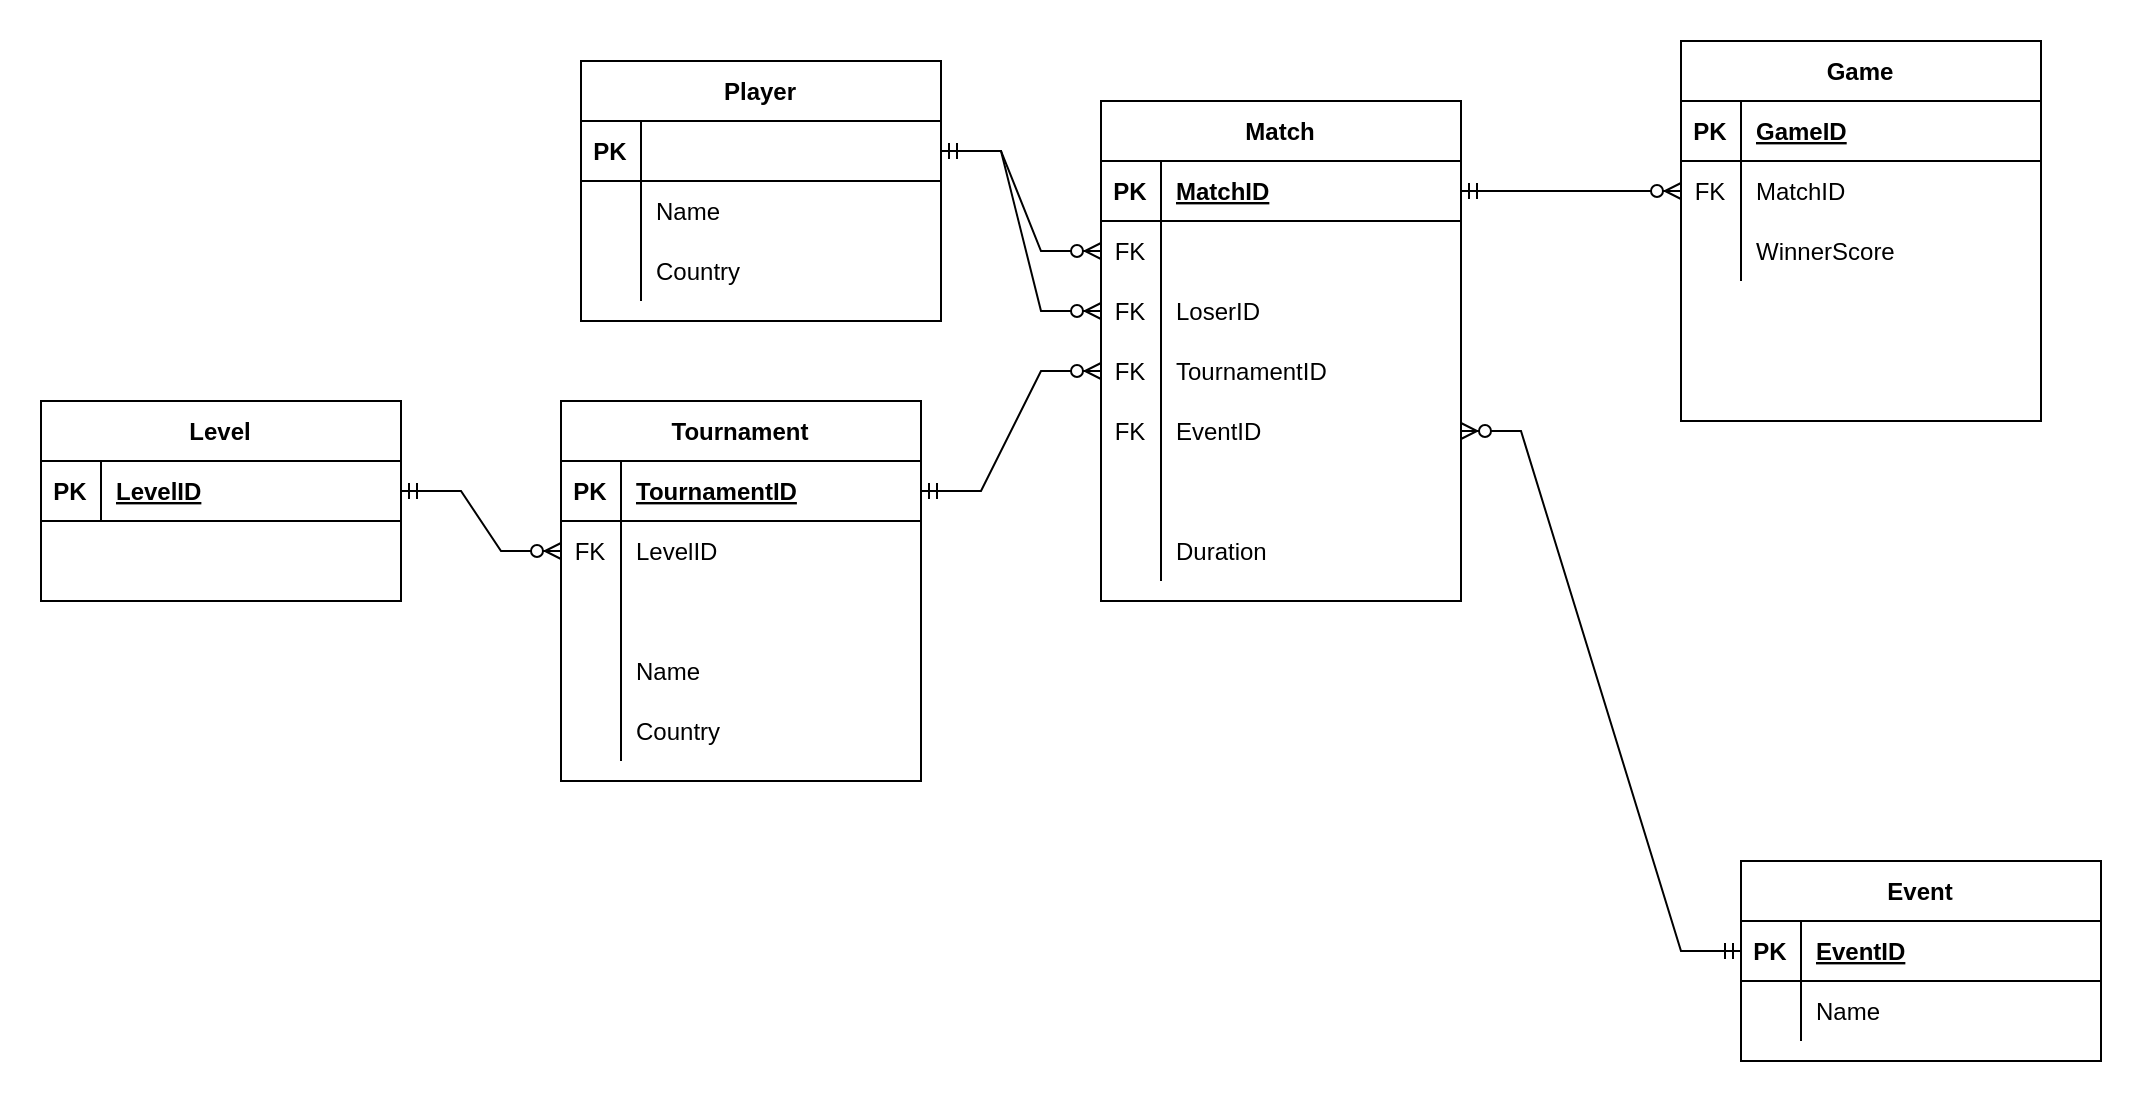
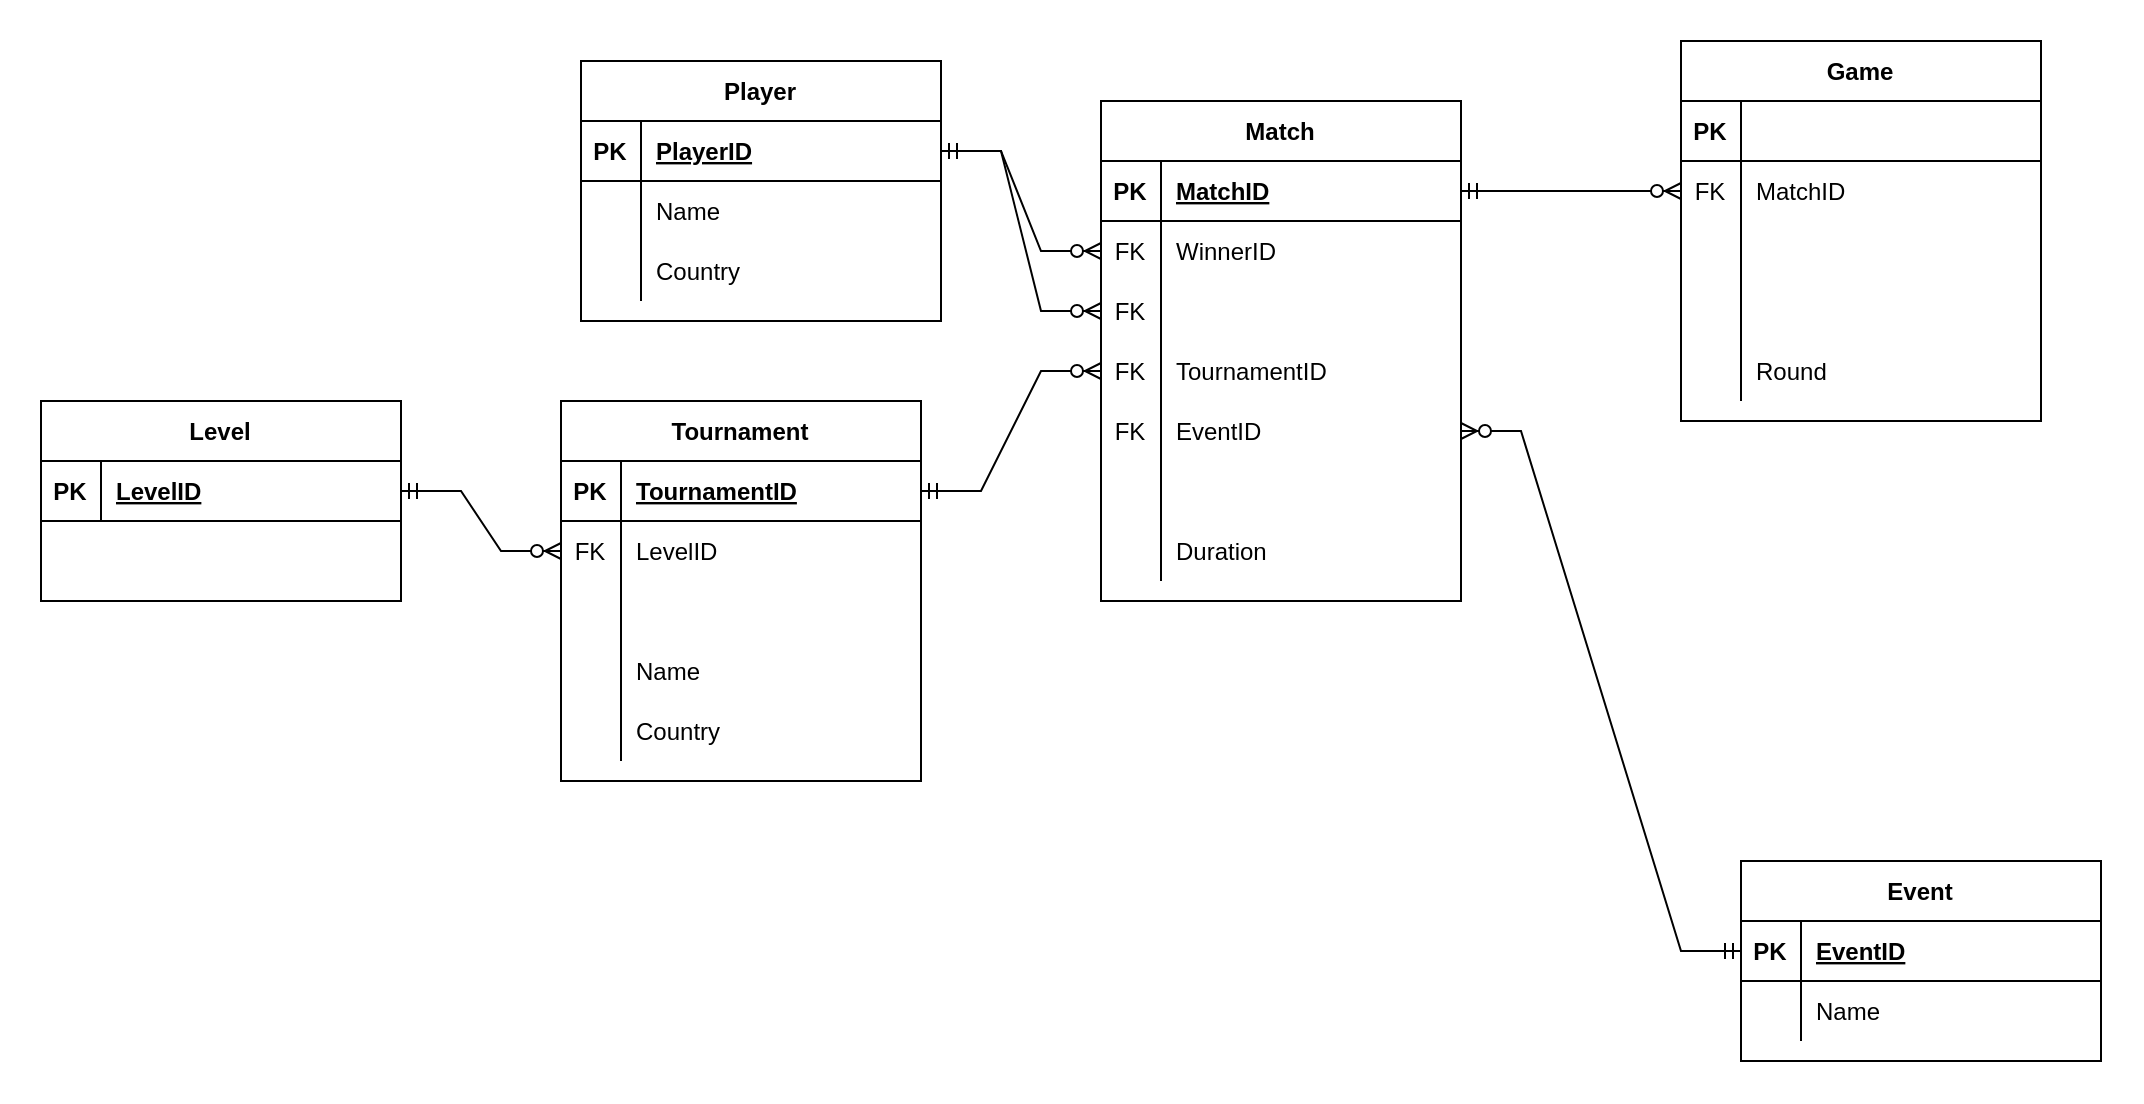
node "GameID": removed
node "PlayerID": added
node "WinnerID": added
node "WinnerScore": removed
node "LoserID": removed
node "Round": added
